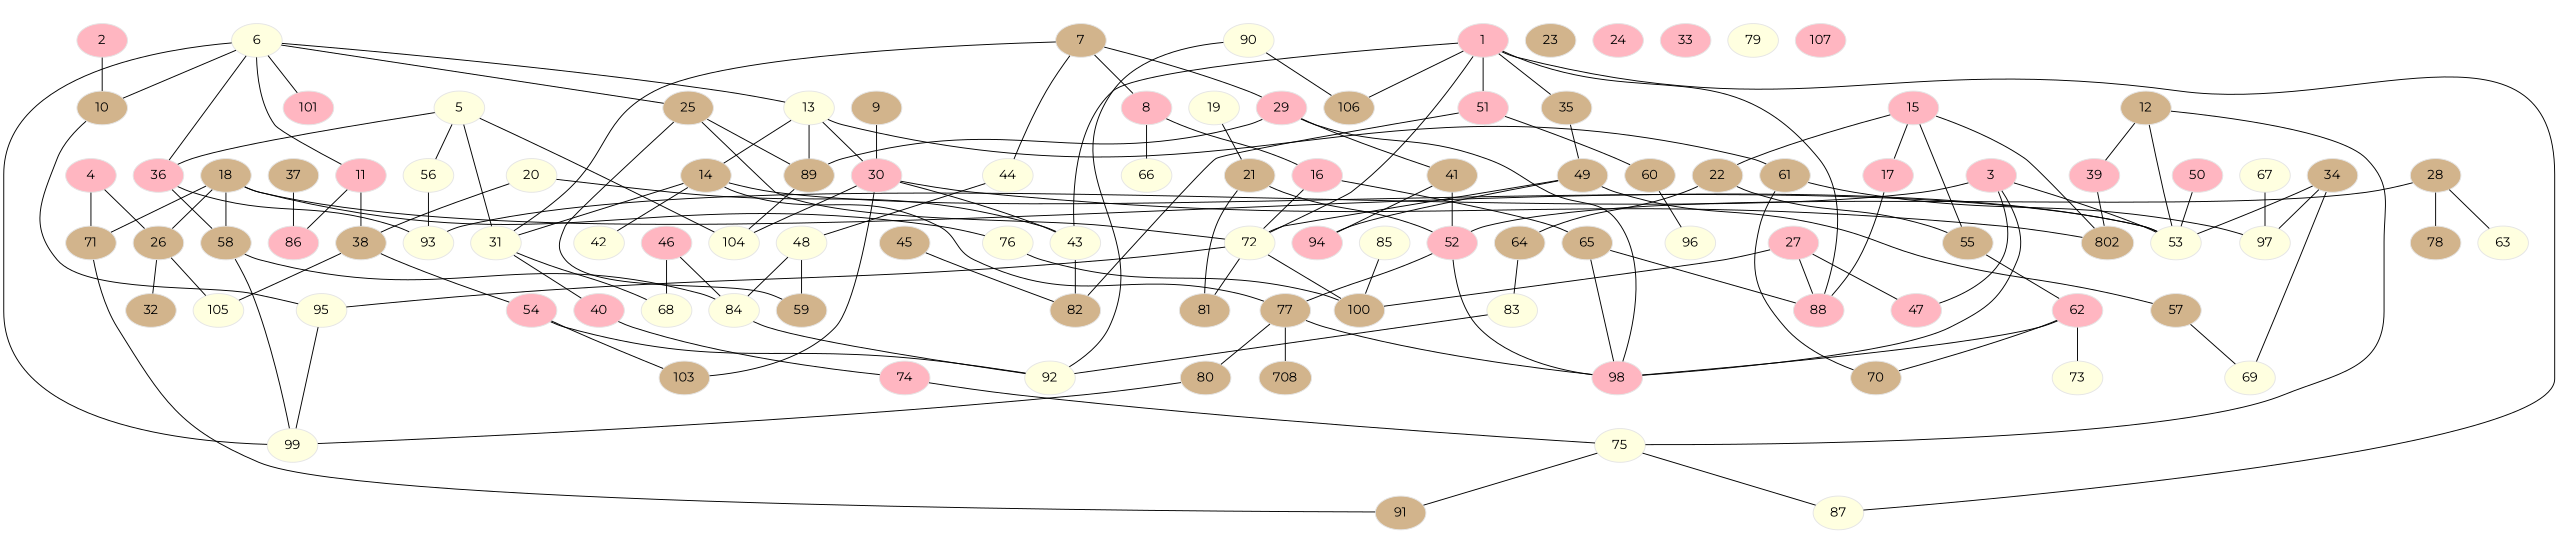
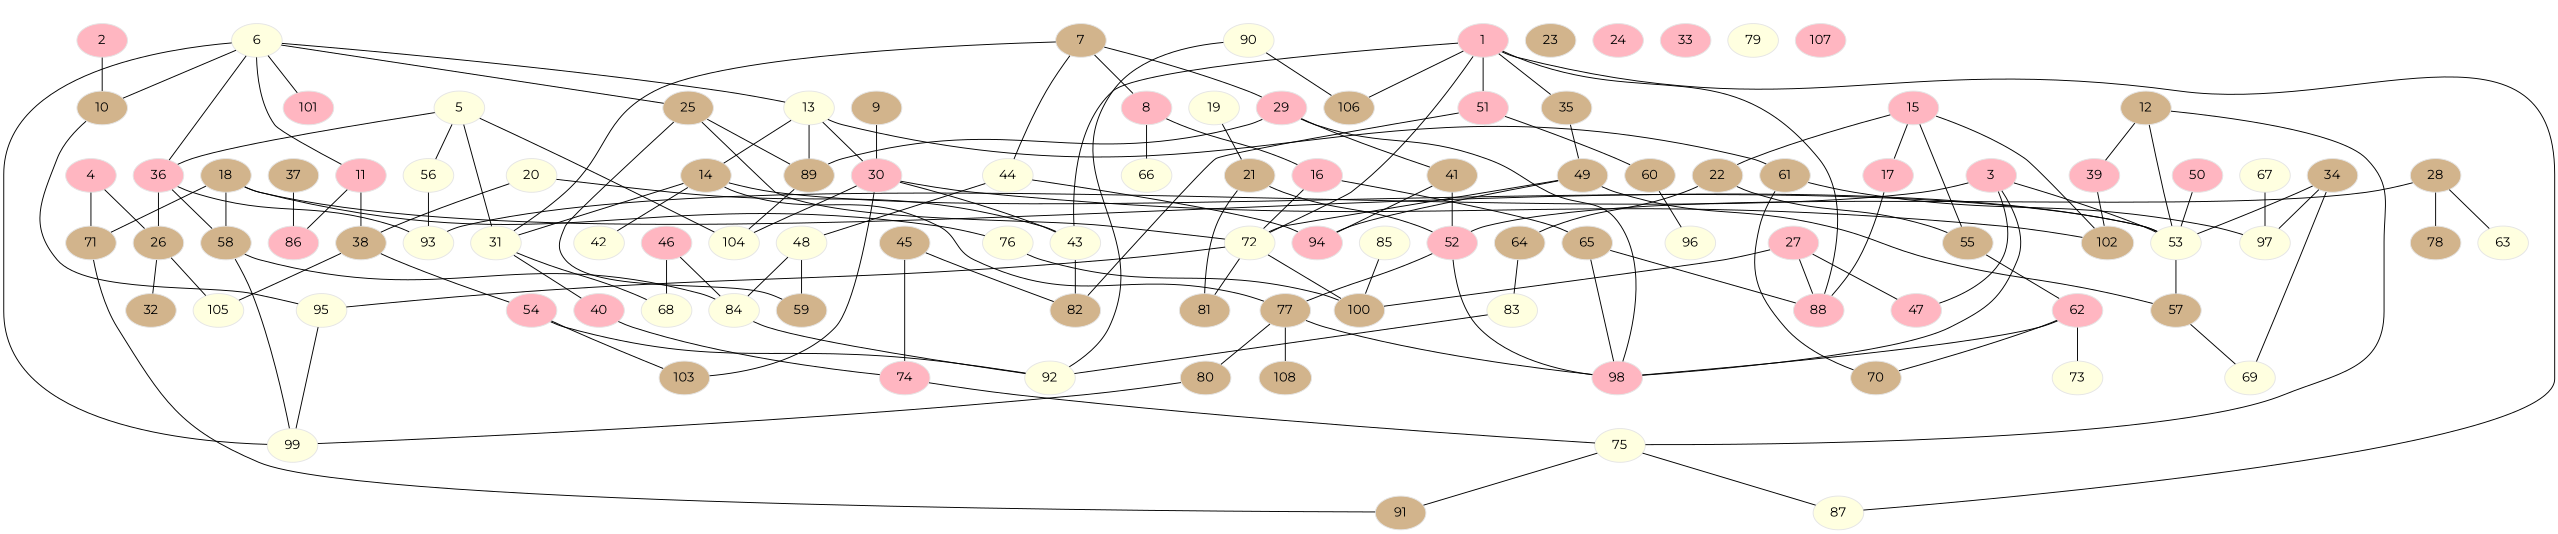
edge "44" -- "94": added
edge "18" -- "26": now "36" -- "26"
node "802": label "802" -> "102"
edge "53" -- "57": added
edge "45" -- "74": added
node "708": label "708" -> "108"
